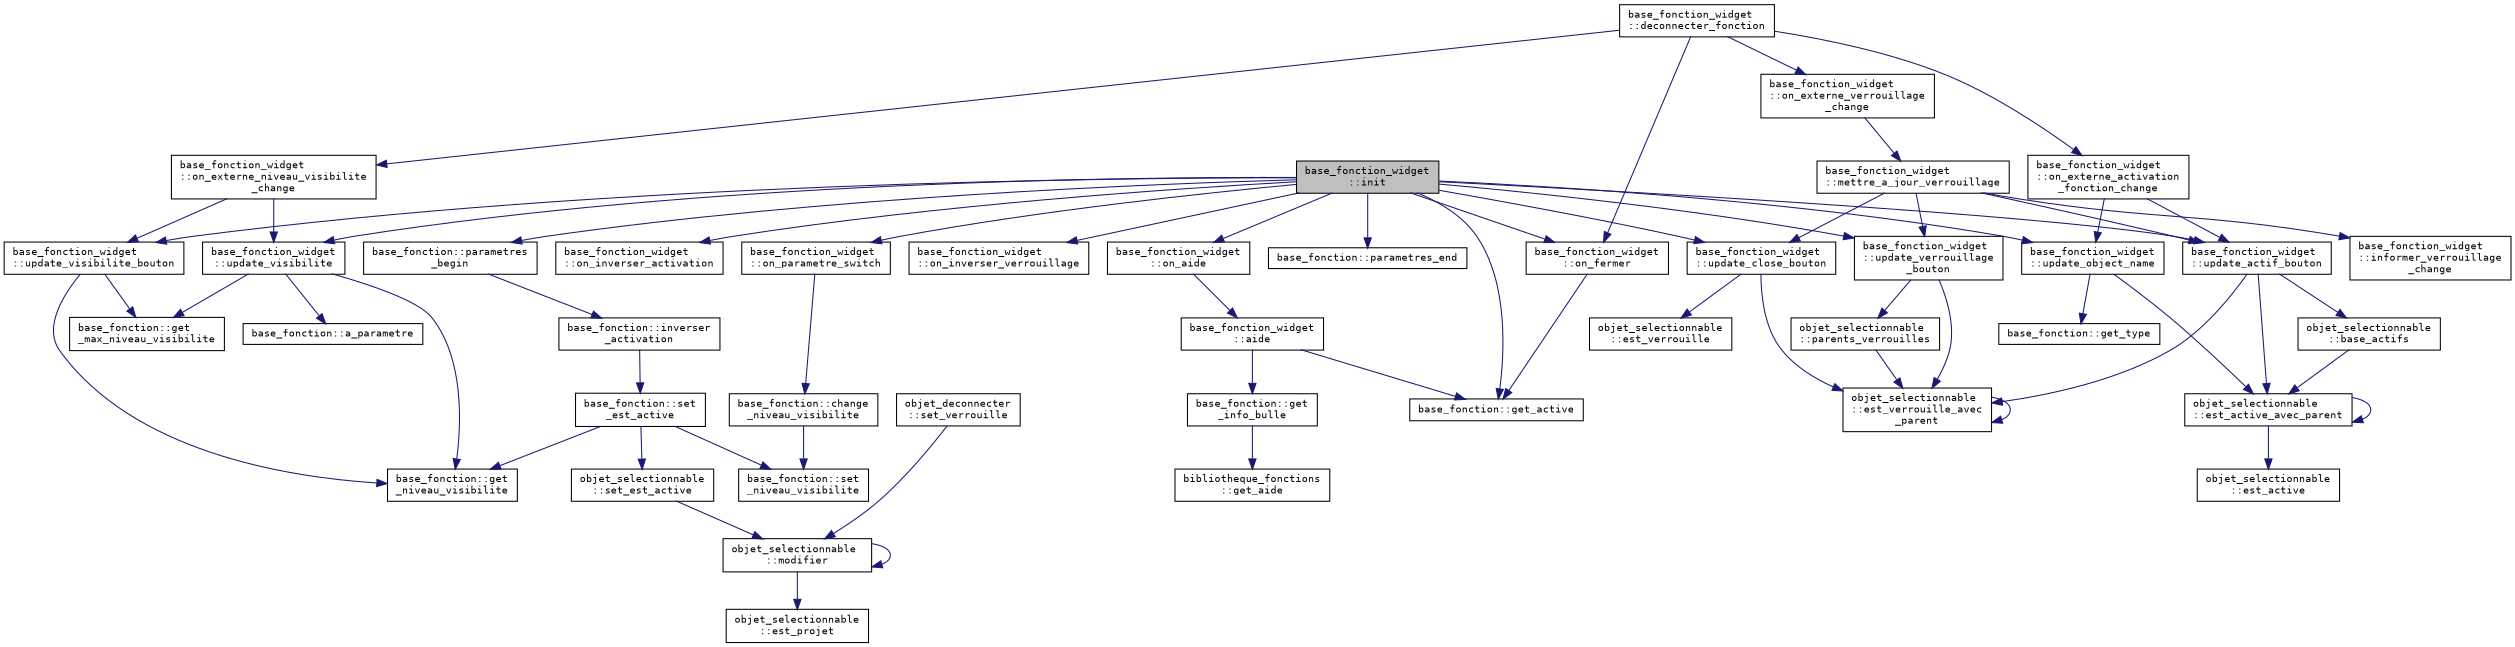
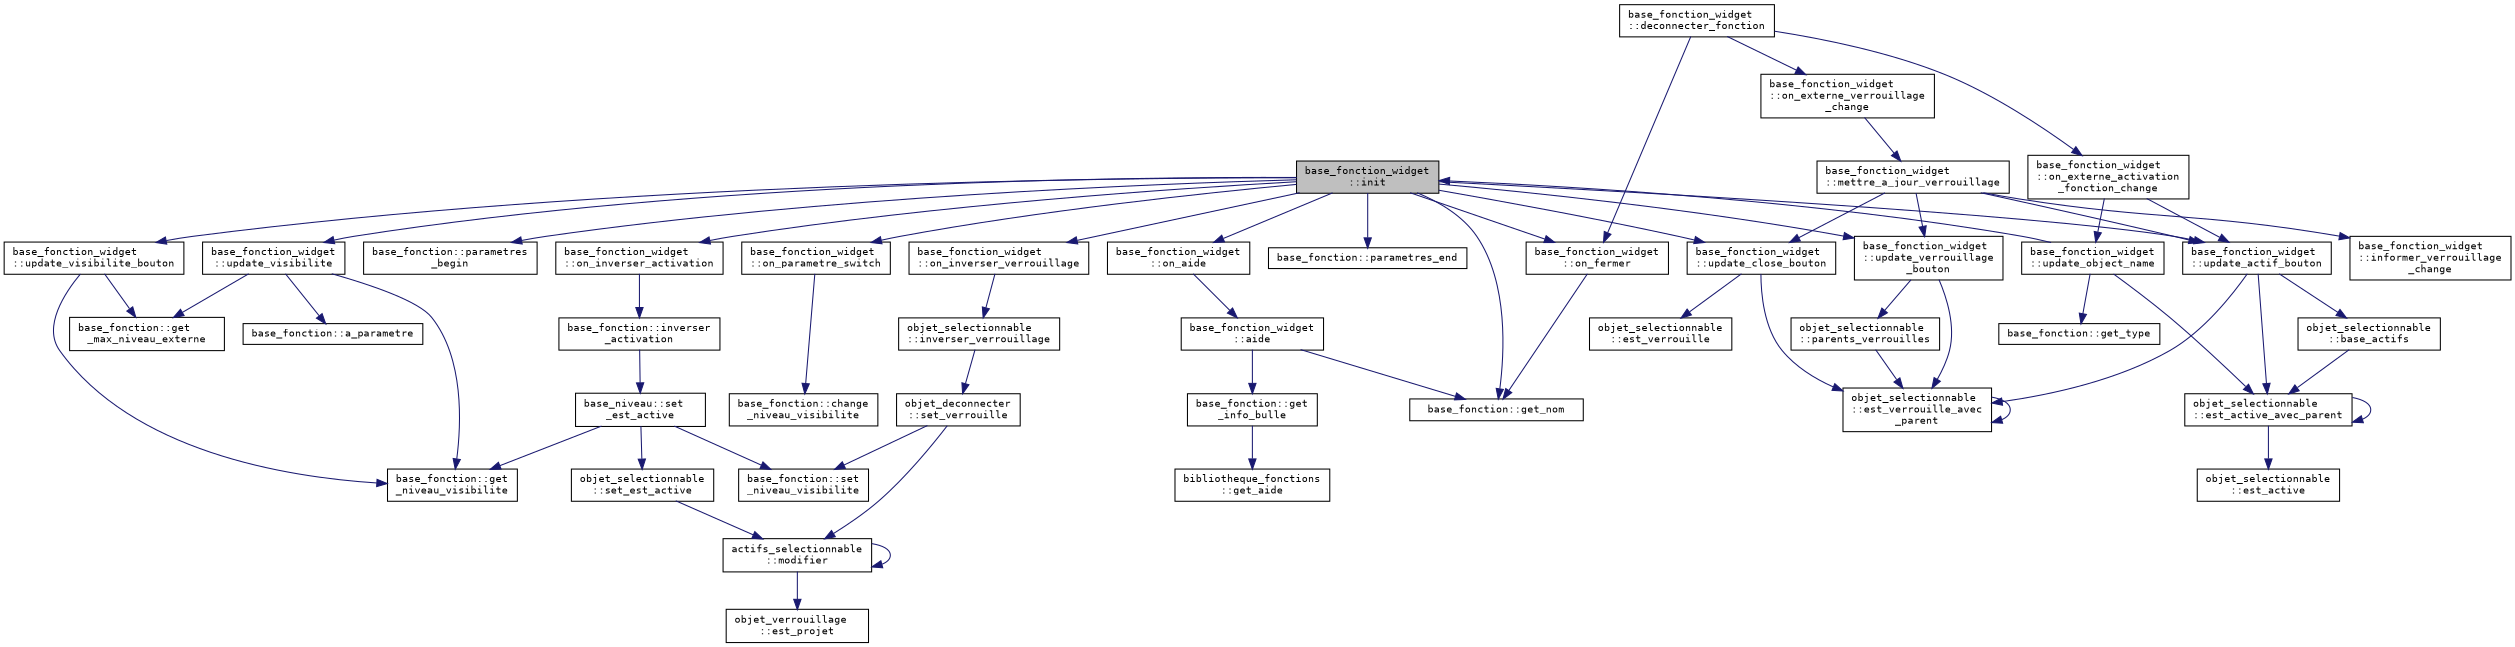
node "base_fonction_widget ::on_externe_niveau_visibilite _change": removed
edge "base_fonction_widget ::init" -> "base_fonction_widget ::update_object_name": reversed
edge "base_fonction::parametres _begin" -> "base_fonction::inverser _activation": now "base_fonction_widget ::on_inverser_activation" -> "base_fonction::inverser _activation"
node "base_fonction::get _max_niveau_visibilite": label "base_fonction::get _max_niveau_visibilite" -> "base_fonction::get _max_niveau_externe"
node "objet_selectionnable ::inverser_verrouillage": added
node "base_fonction::set _est_active": label "base_fonction::set _est_active" -> "base_niveau::set _est_active"
node "base_fonction::get_active": label "base_fonction::get_active" -> "base_fonction::get_nom"
edge "base_fonction::change _niveau_visibilite" -> "base_fonction::set _niveau_visibilite": now "objet_deconnecter ::set_verrouille" -> "base_fonction::set _niveau_visibilite"
node "objet_selectionnable ::modifier": label "objet_selectionnable ::modifier" -> "actifs_selectionnable ::modifier"
node "objet_selectionnable ::est_projet": label "objet_selectionnable ::est_projet" -> "objet_verrouillage ::est_projet"
